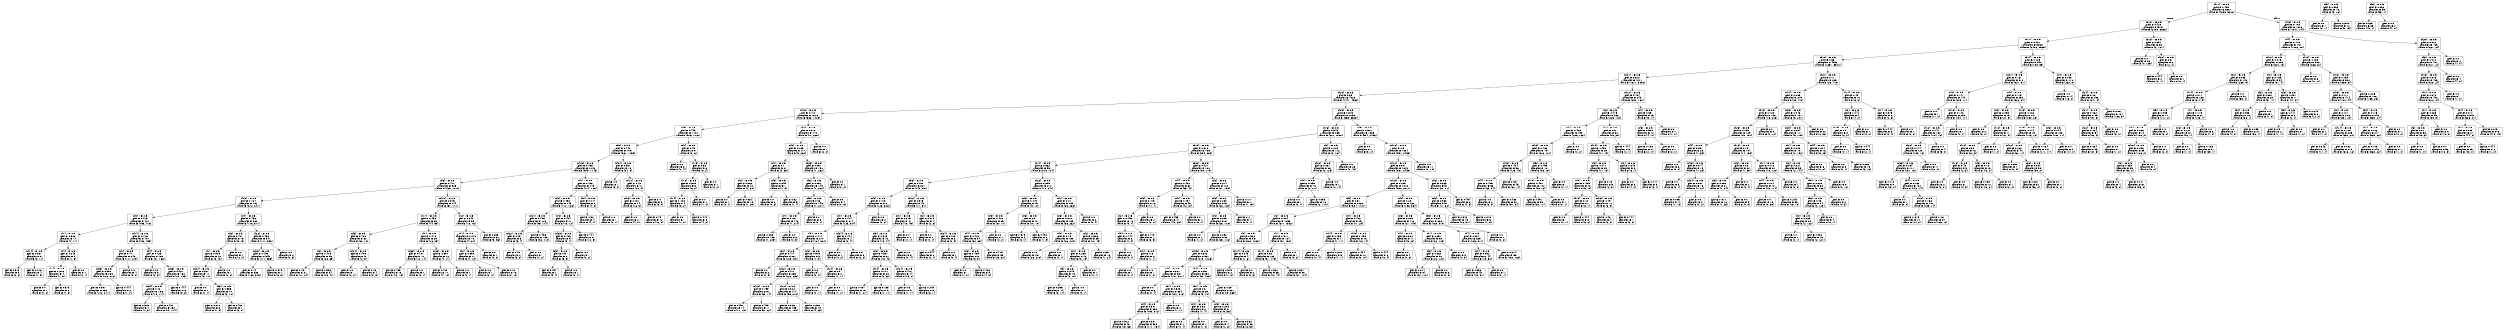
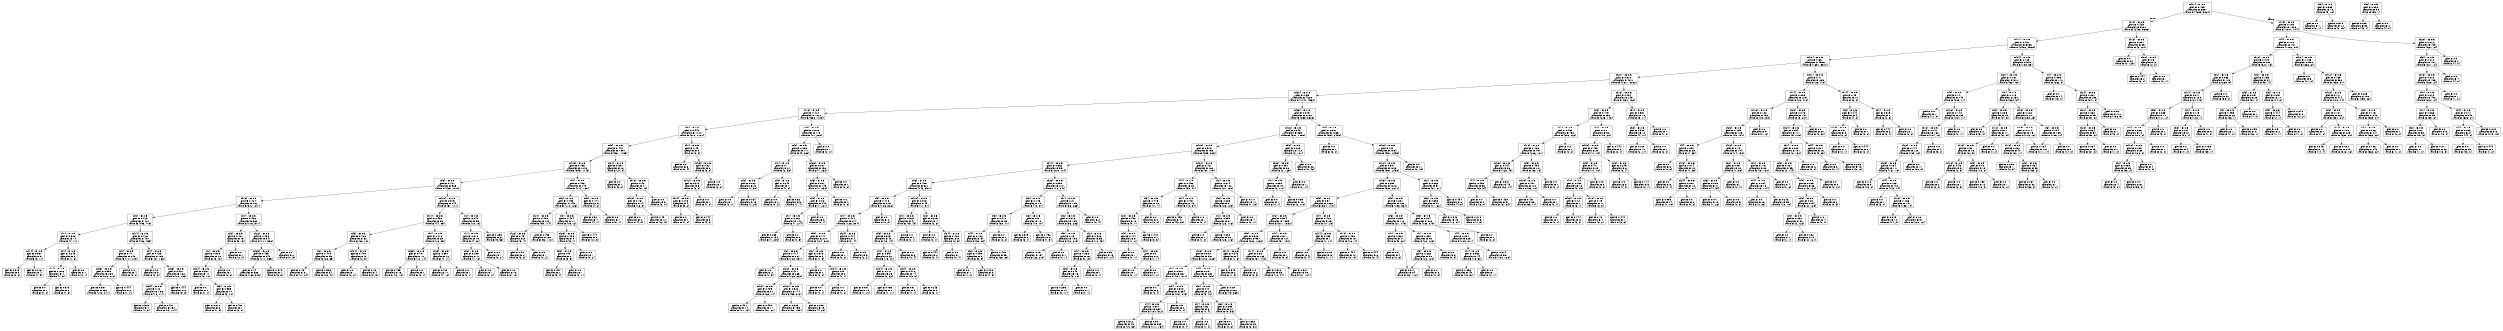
node "X[1] <= 0.5 samples = 0.278 samples = 18 value = [4, 20]": label "X[1] <= 0.5 samples = 0.278 samples = 18 value = [4, 20]" -> "X[1] <= 0.5 gini = 0.278 samples = 18 value = [4, 20]"
